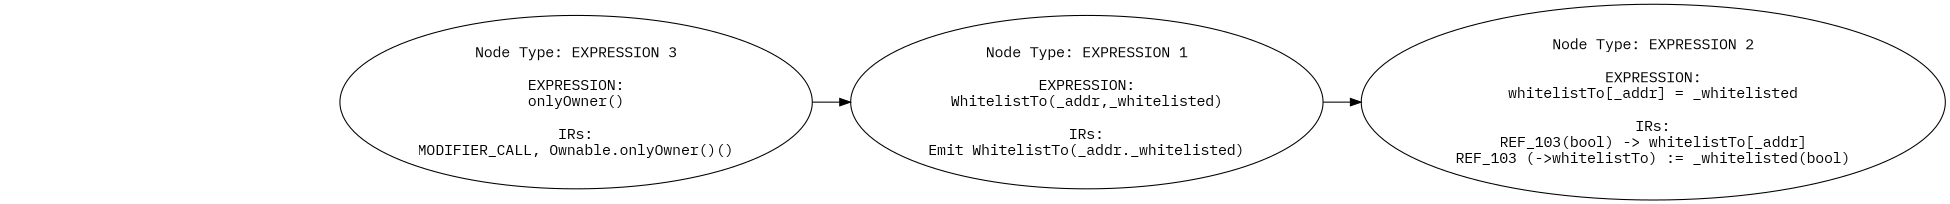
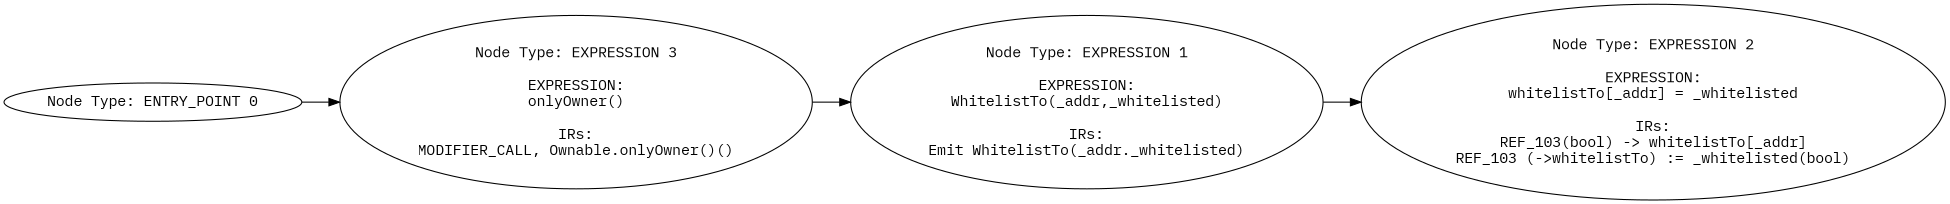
node "Node Type: ENTRY_POINT 0": added
